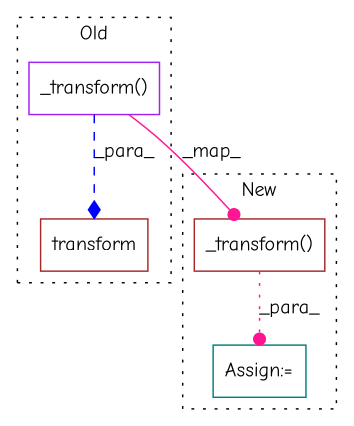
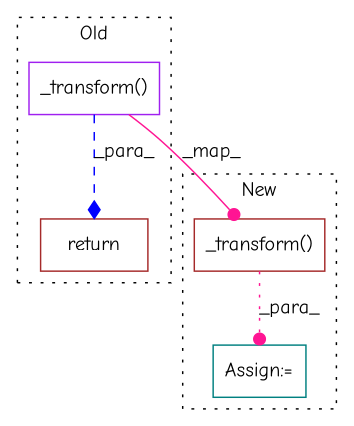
node "transform": label "transform" -> "return"
